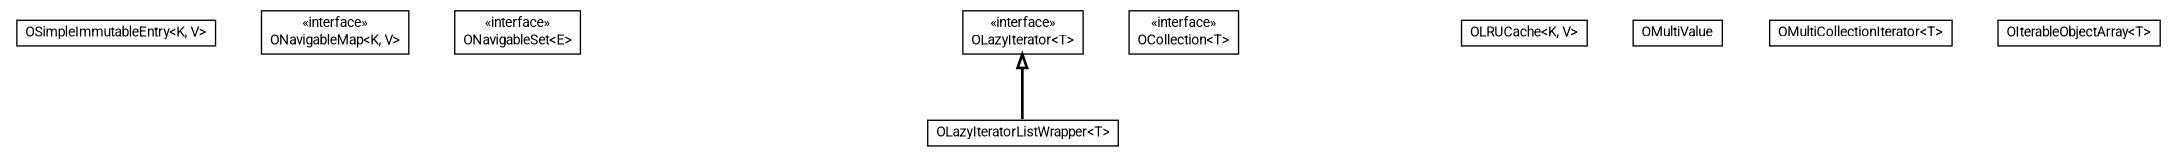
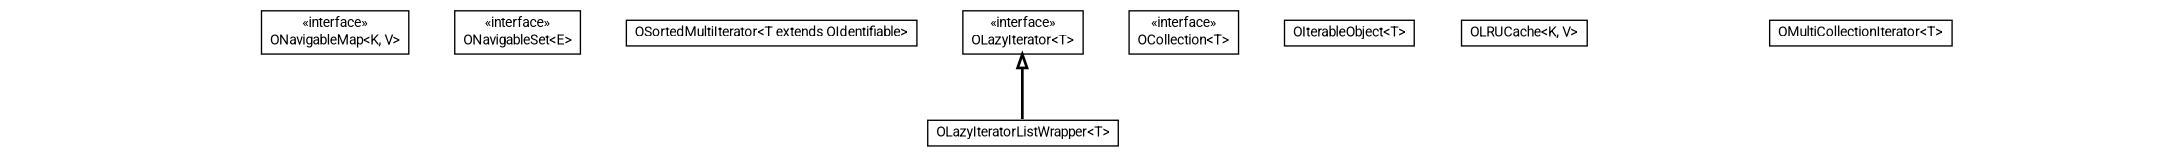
node "OSimpleImmutableEntry<K, V>": removed
node "OSortedMultiIterator<T extends OIdentifiable>": added
node "OIterableObject<T>": added
node "OMultiValue": removed
node "OIterableObjectArray<T>": removed
